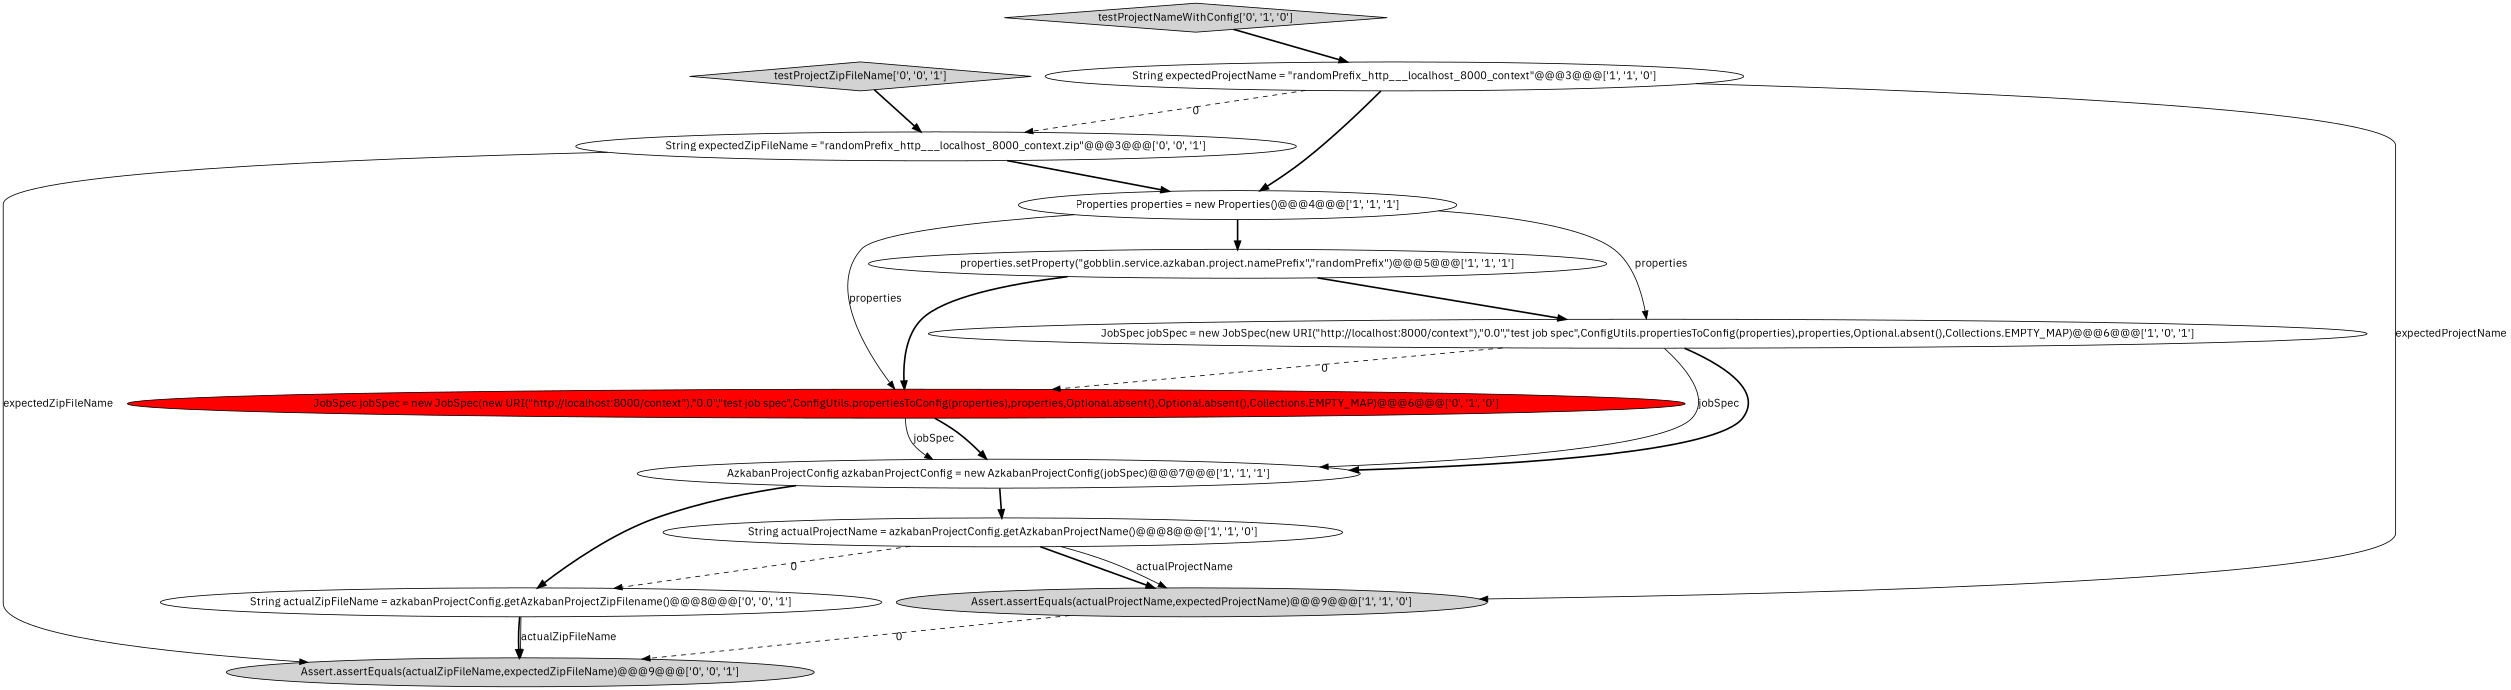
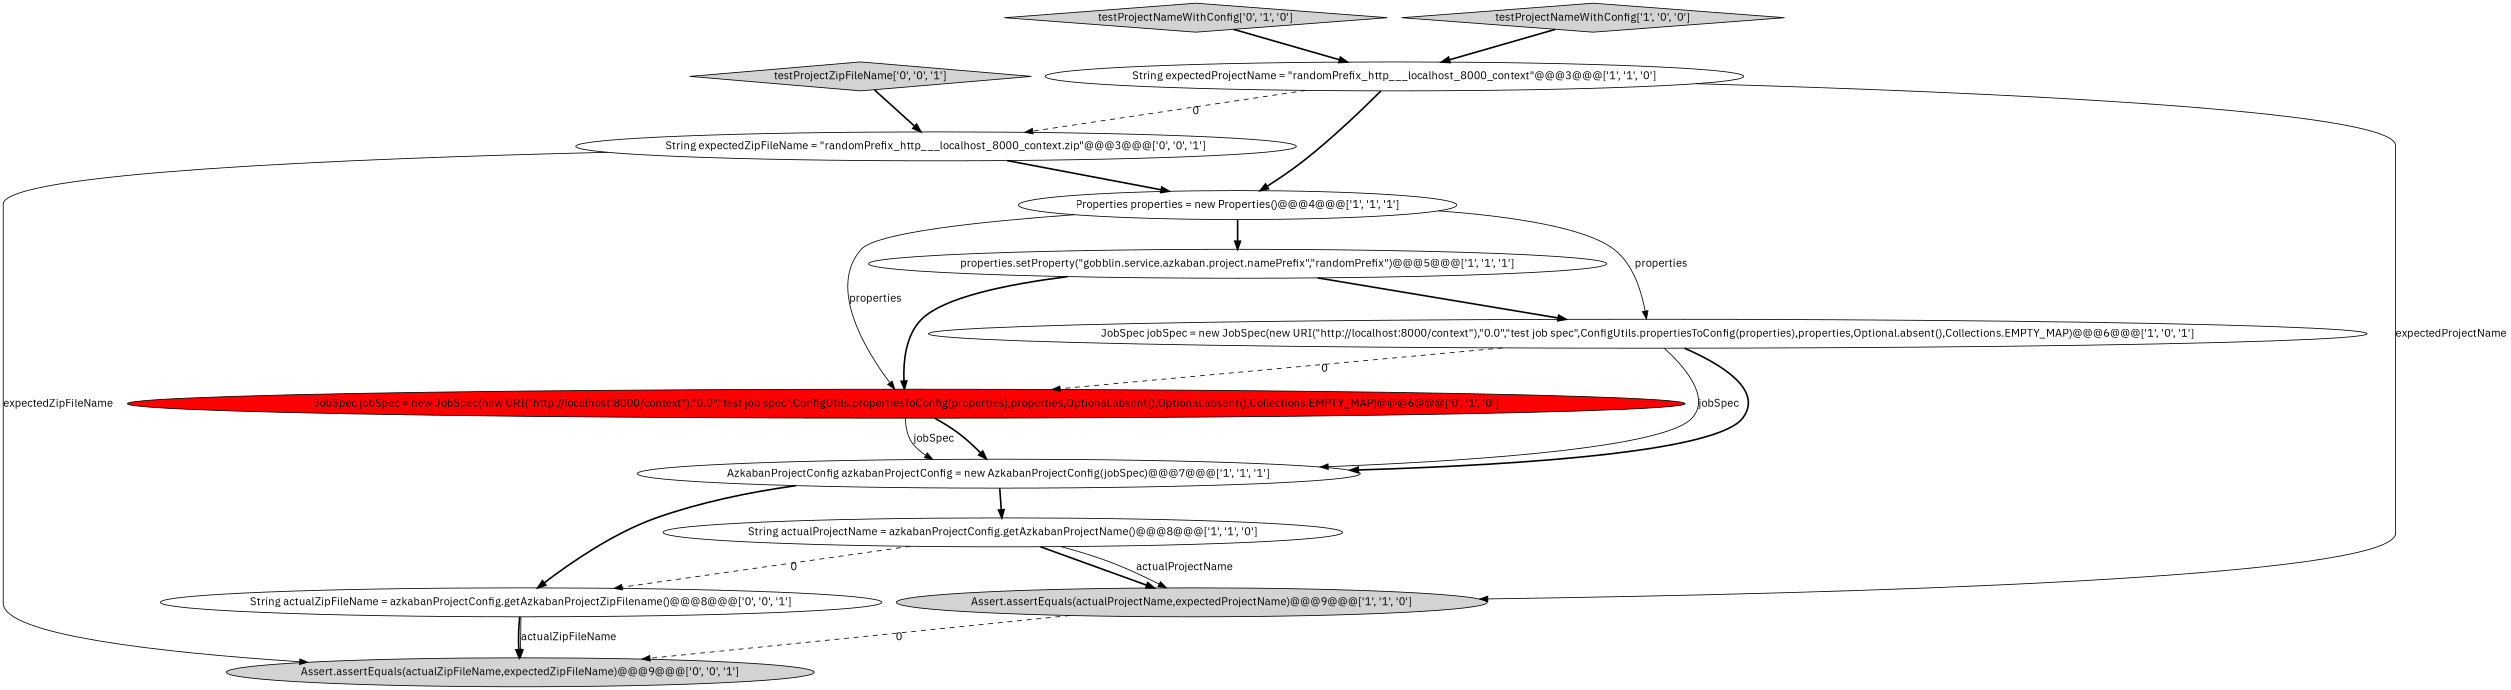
node "testProjectNameWithConfig['1', '0', '0']": added
